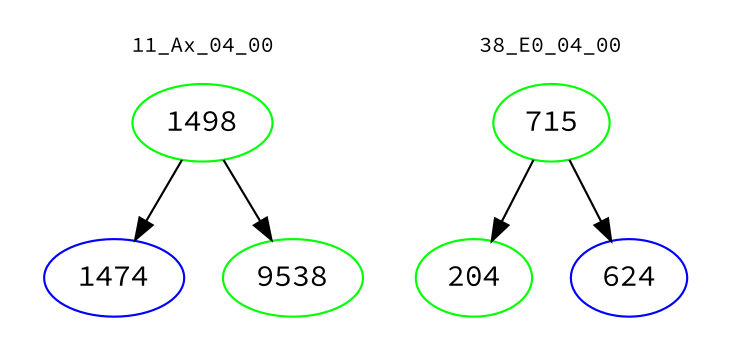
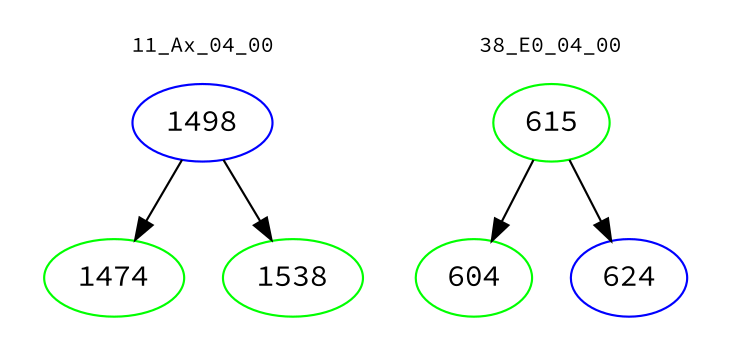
node "1498": color green -> blue
node "715": label "715" -> "615"
node "1474": color blue -> green
node "9538": label "9538" -> "1538"
node "204": label "204" -> "604"
